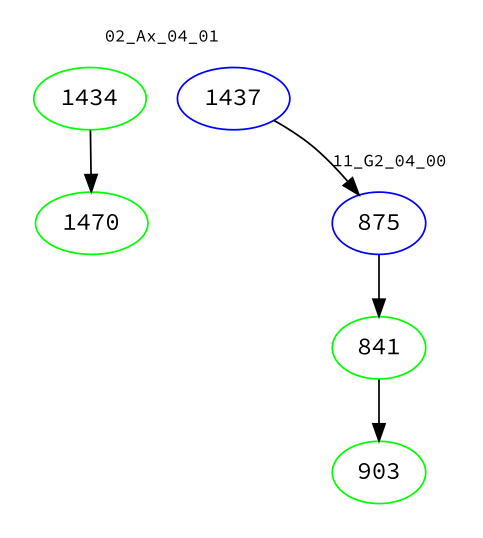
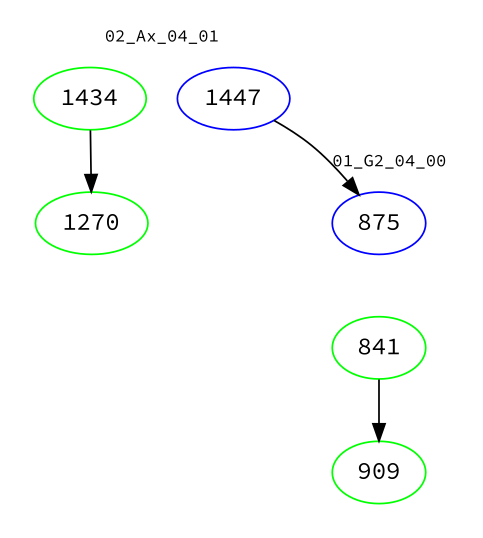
node "1437": label "1437" -> "1447"
cluster "11_G2_04_00": label "11_G2_04_00" -> "01_G2_04_00"
node "1470": label "1470" -> "1270"
edge "875" -> "841": removed
node "903": label "903" -> "909"
